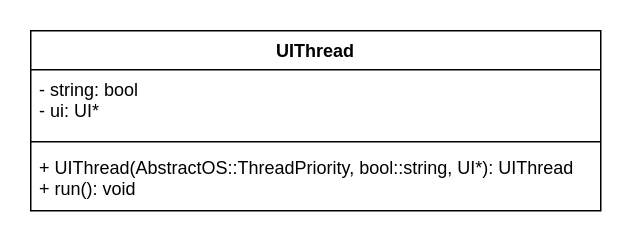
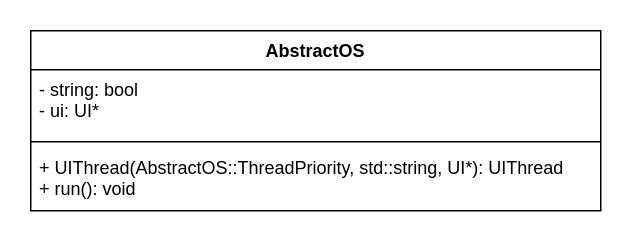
node "UIThread": label "UIThread" -> "AbstractOS"
node "+ UIThread(AbstractOS::ThreadPriority, bool::string, UI*): UIThread + run(): void": label "+ UIThread(AbstractOS::ThreadPriority, bool::string, UI*): UIThread + run(): void" -> "+ UIThread(AbstractOS::ThreadPriority, std::string, UI*): UIThread + run(): void"
